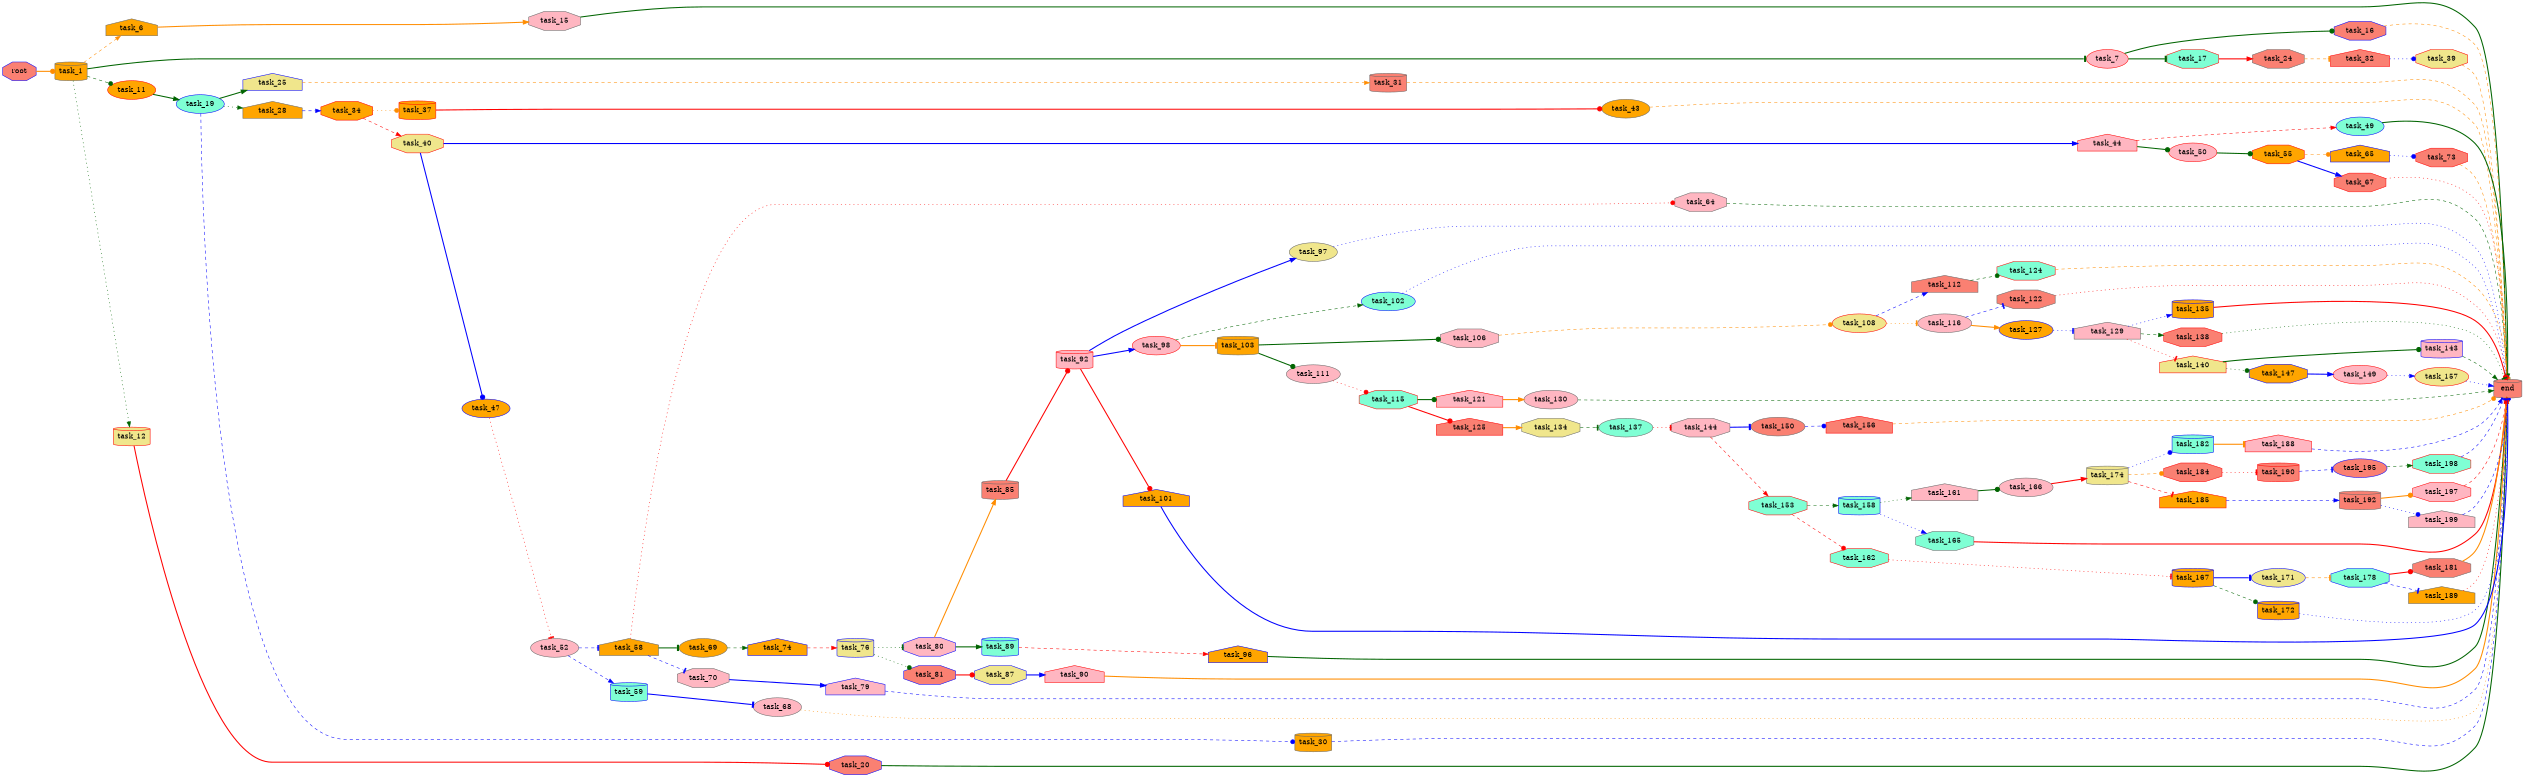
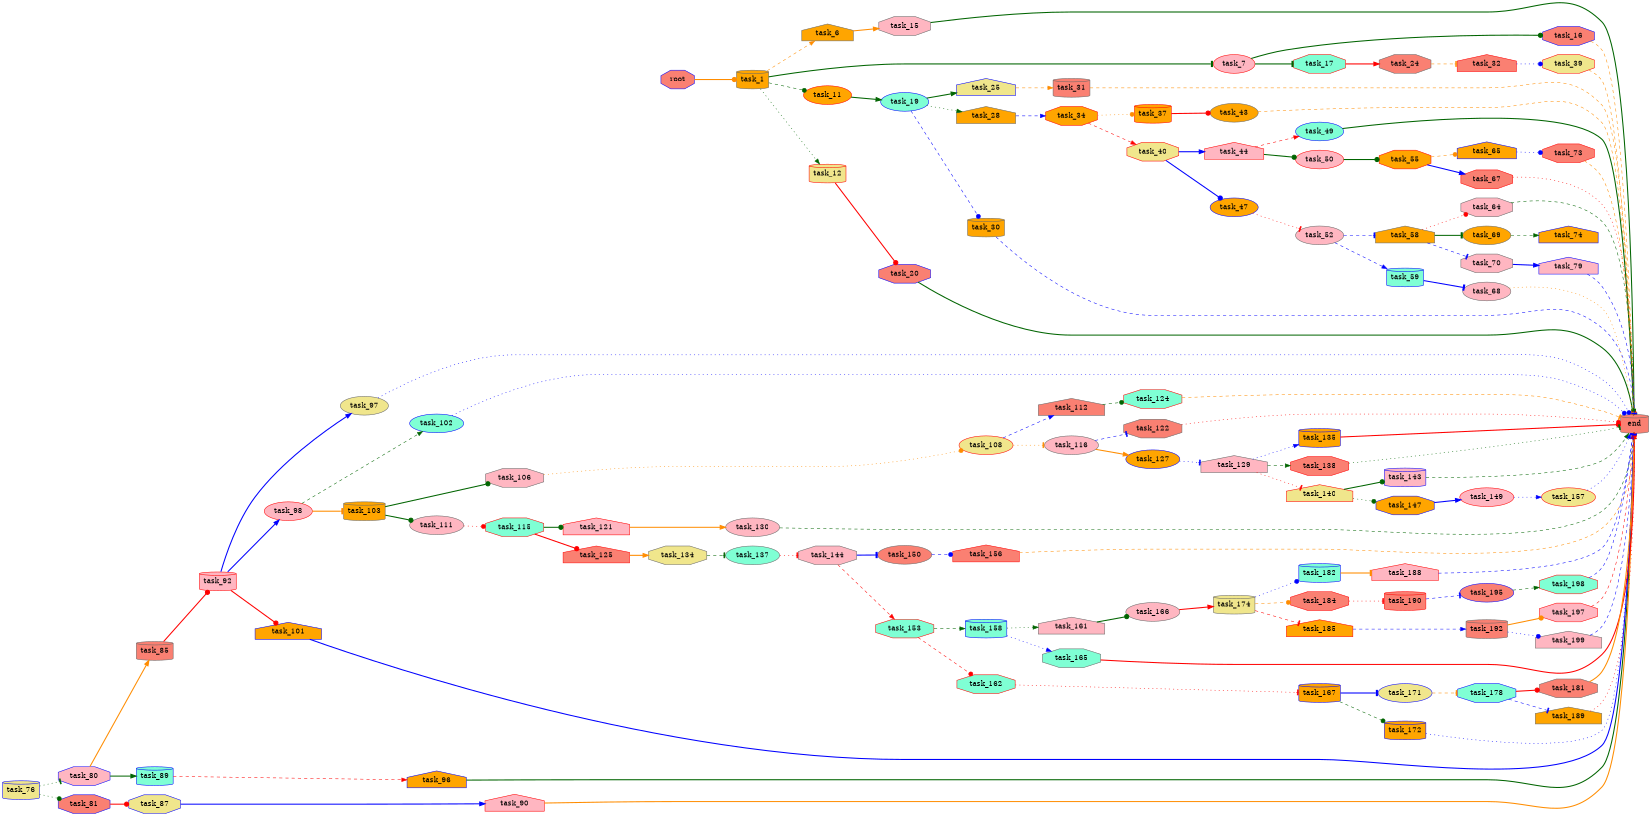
edge "task_106" -> "task_108": style dashed -> dotted
edge "task_74" -> "task_76": removed
